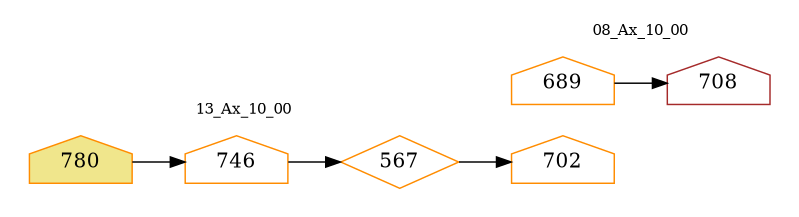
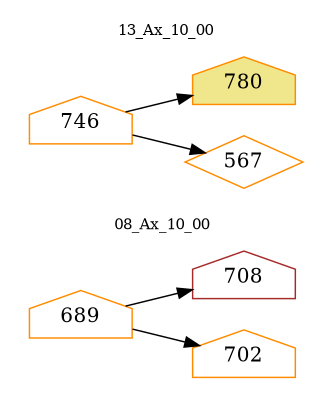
edge "780" -> "746": reversed
edge "567" -> "702": now "689" -> "702"
